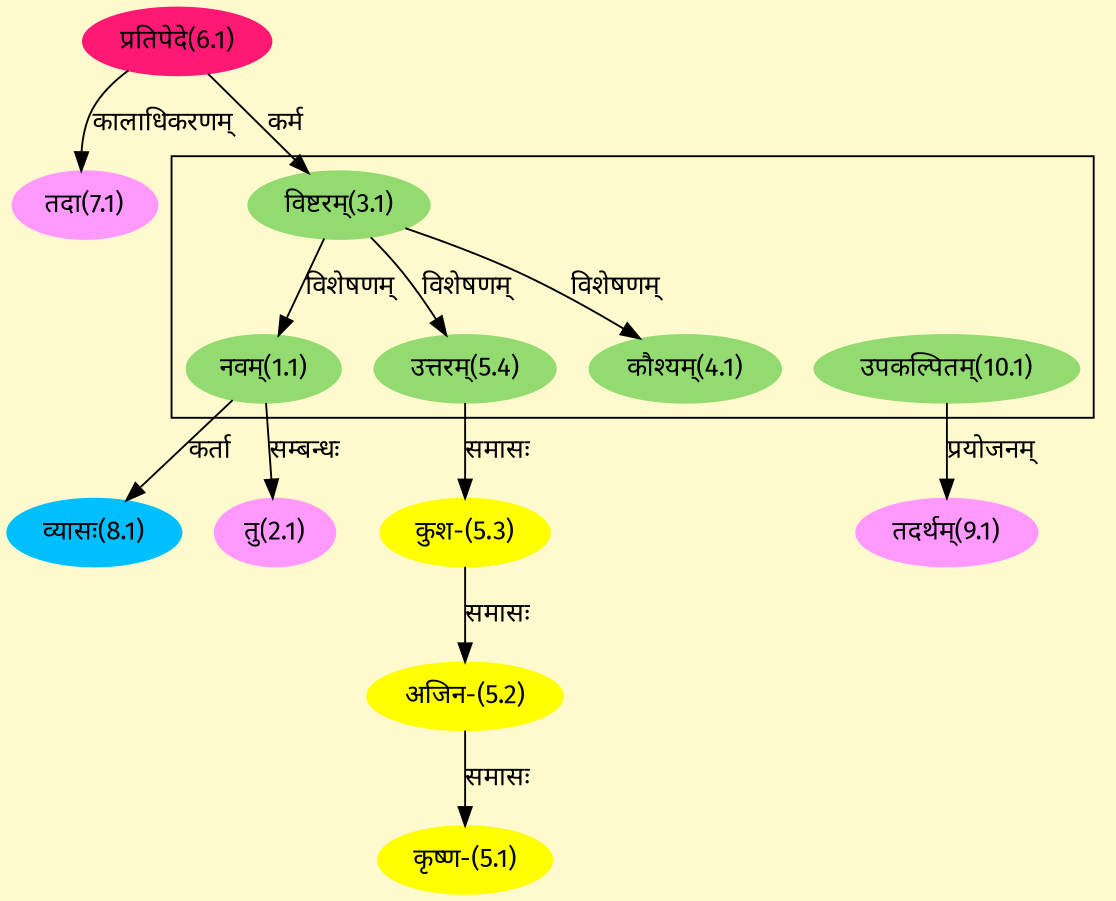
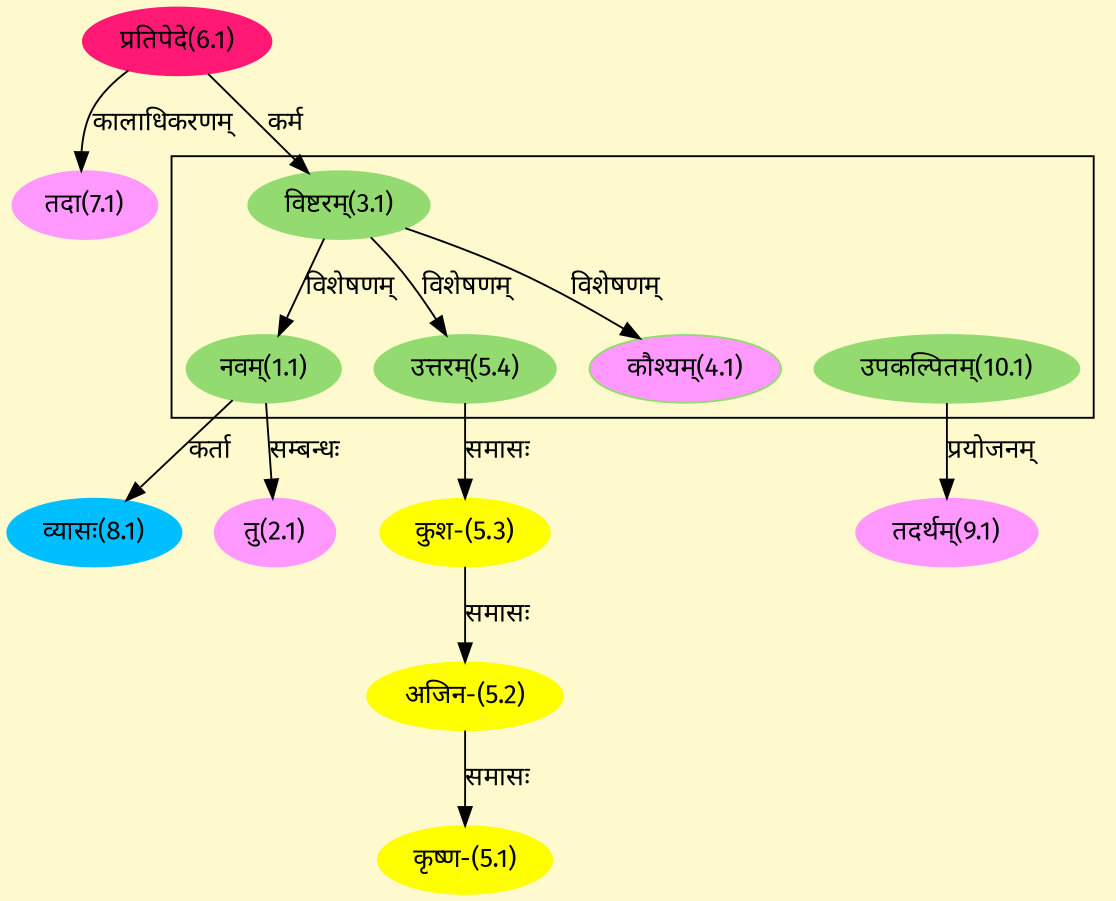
node "कौश्यम्(4.1)": fillcolor #93db70 -> #ff99ff
